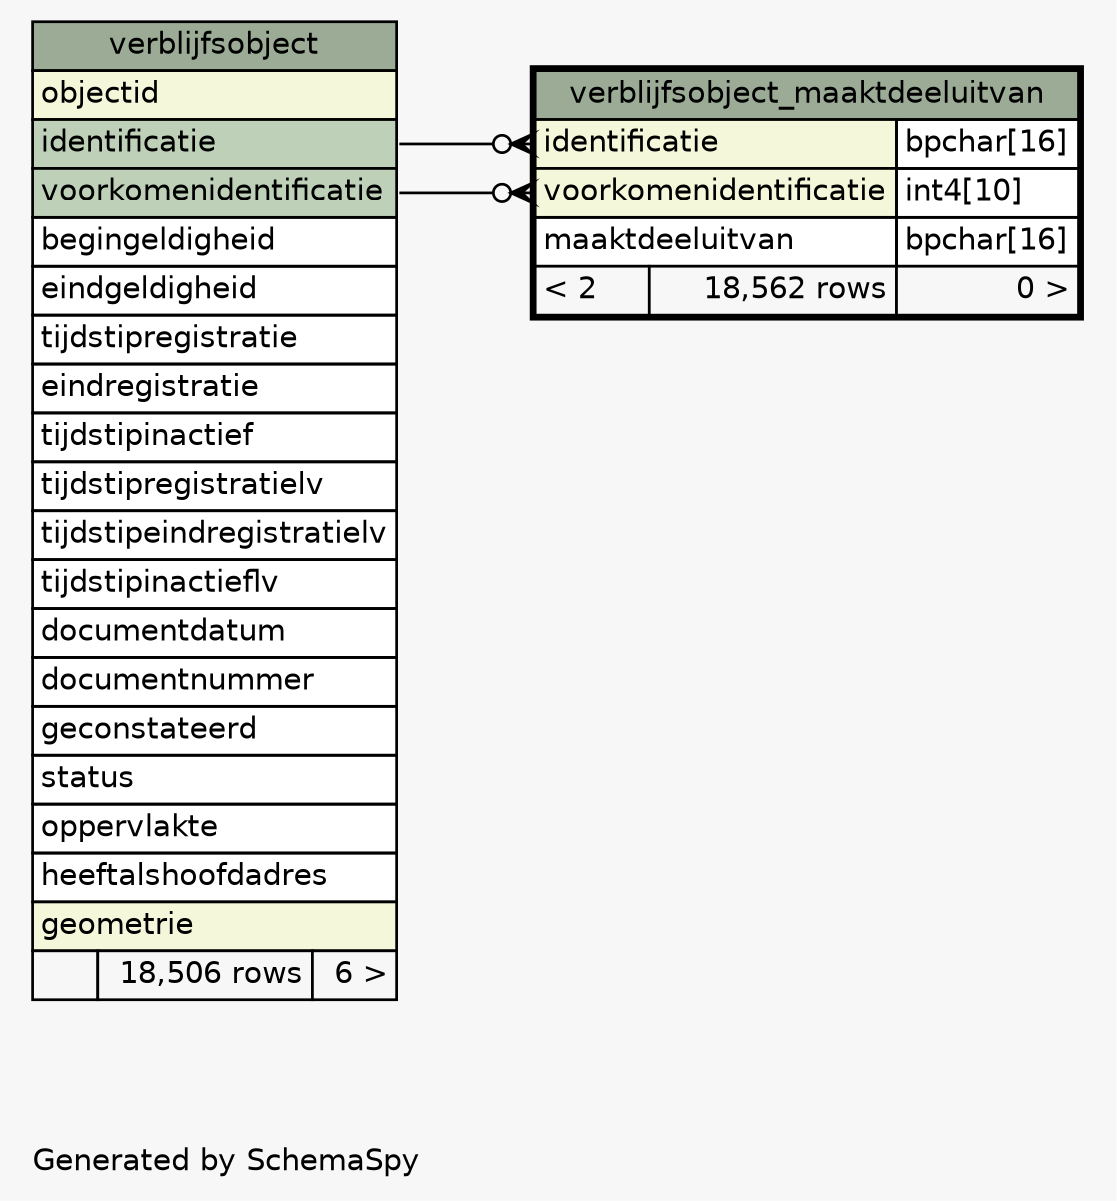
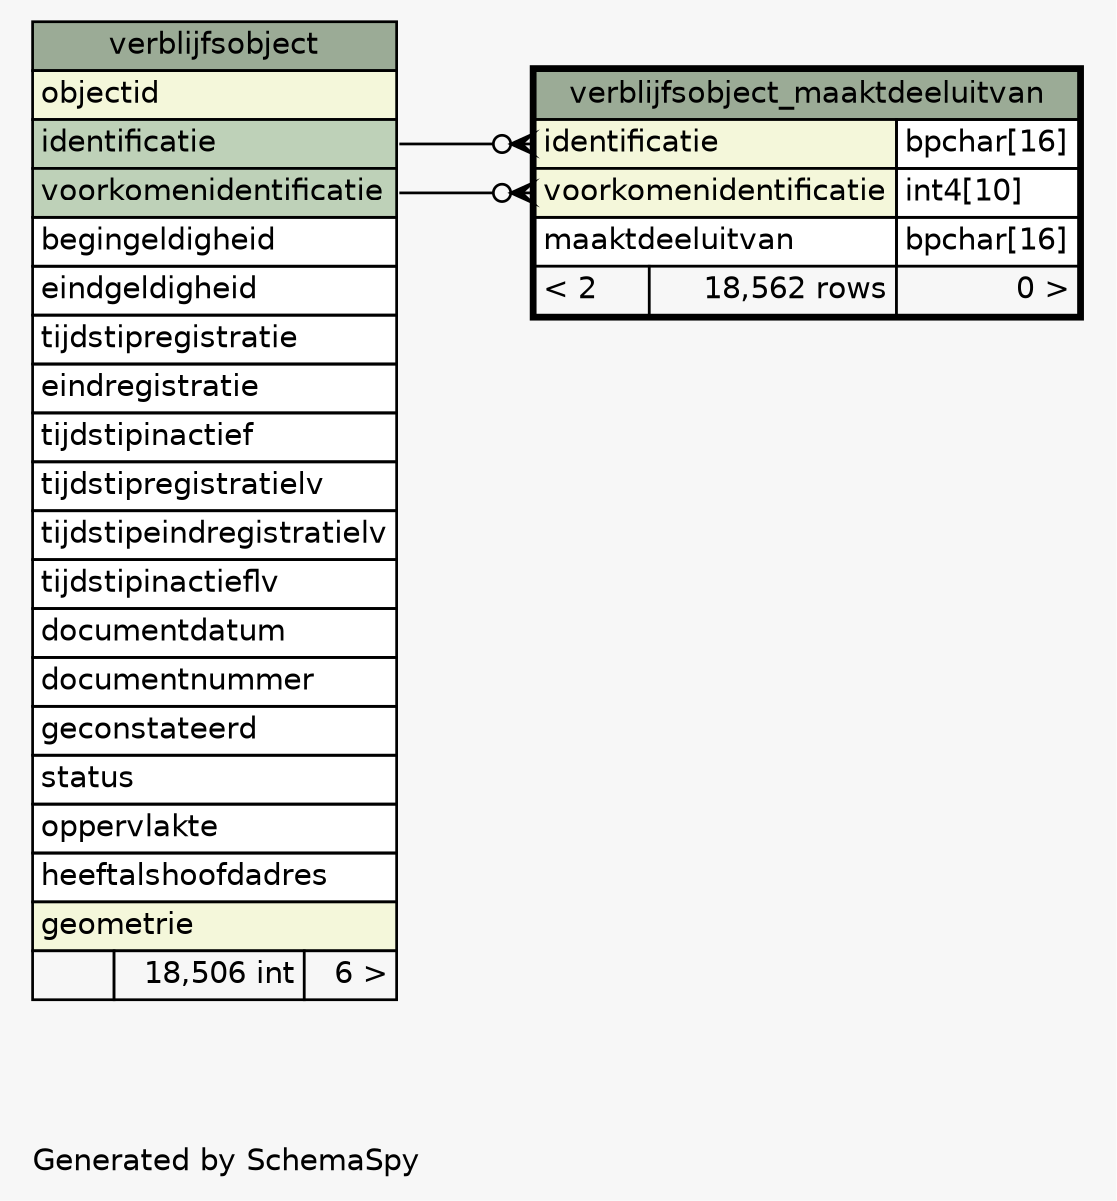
node "verblijfsobject": text "18,506 rows" -> "18,506 int"
